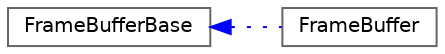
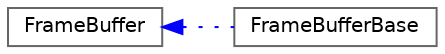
edge "FrameBuffer" -> "FrameBufferBase": reversed
